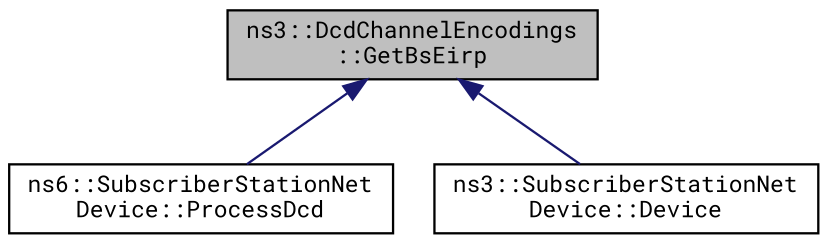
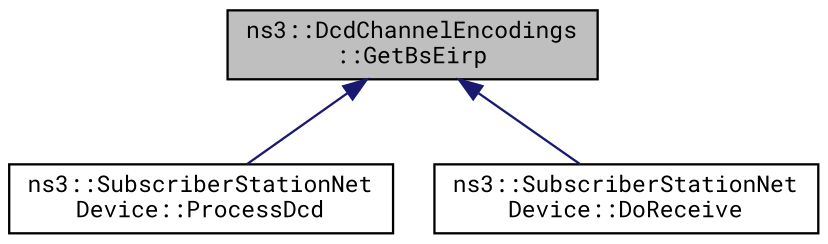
node "ns6::SubscriberStationNet Device::ProcessDcd": label "ns6::SubscriberStationNet Device::ProcessDcd" -> "ns3::SubscriberStationNet Device::ProcessDcd"
node "ns3::SubscriberStationNet Device::Device": label "ns3::SubscriberStationNet Device::Device" -> "ns3::SubscriberStationNet Device::DoReceive"
